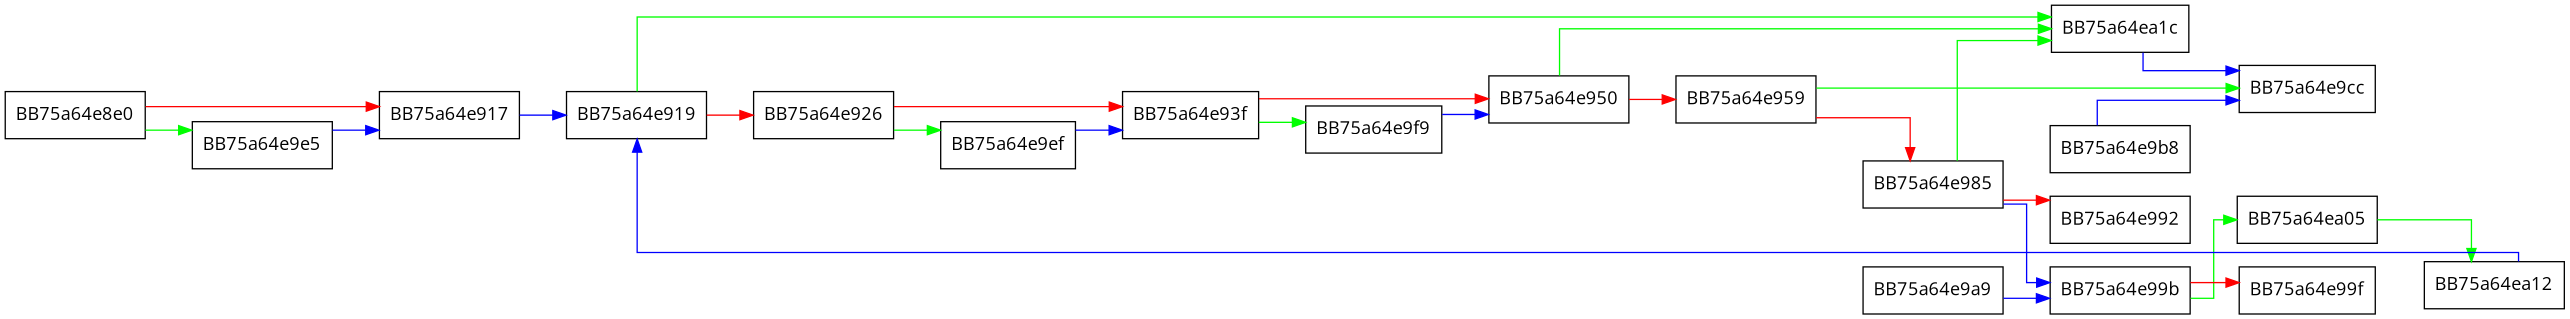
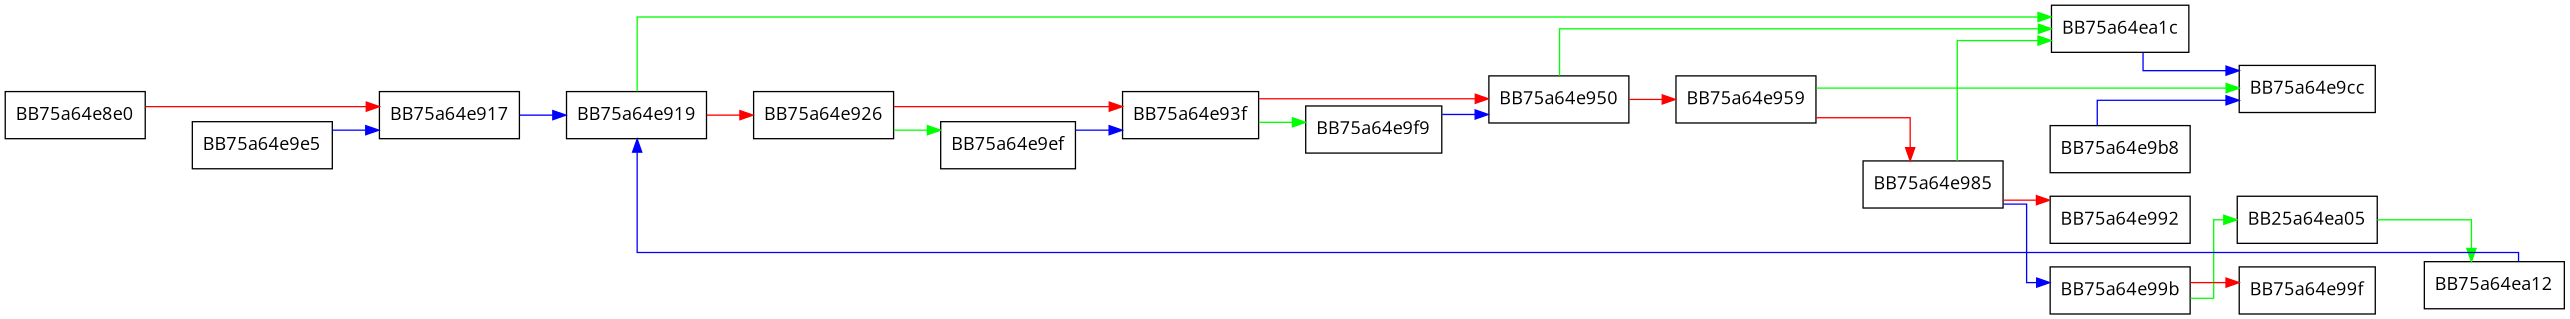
edge "BB75a64e8e0" -> "BB75a64e9e5": removed
node "BB75a64ea05": label "BB75a64ea05" -> "BB25a64ea05"
node "BB75a64e9a9": removed
